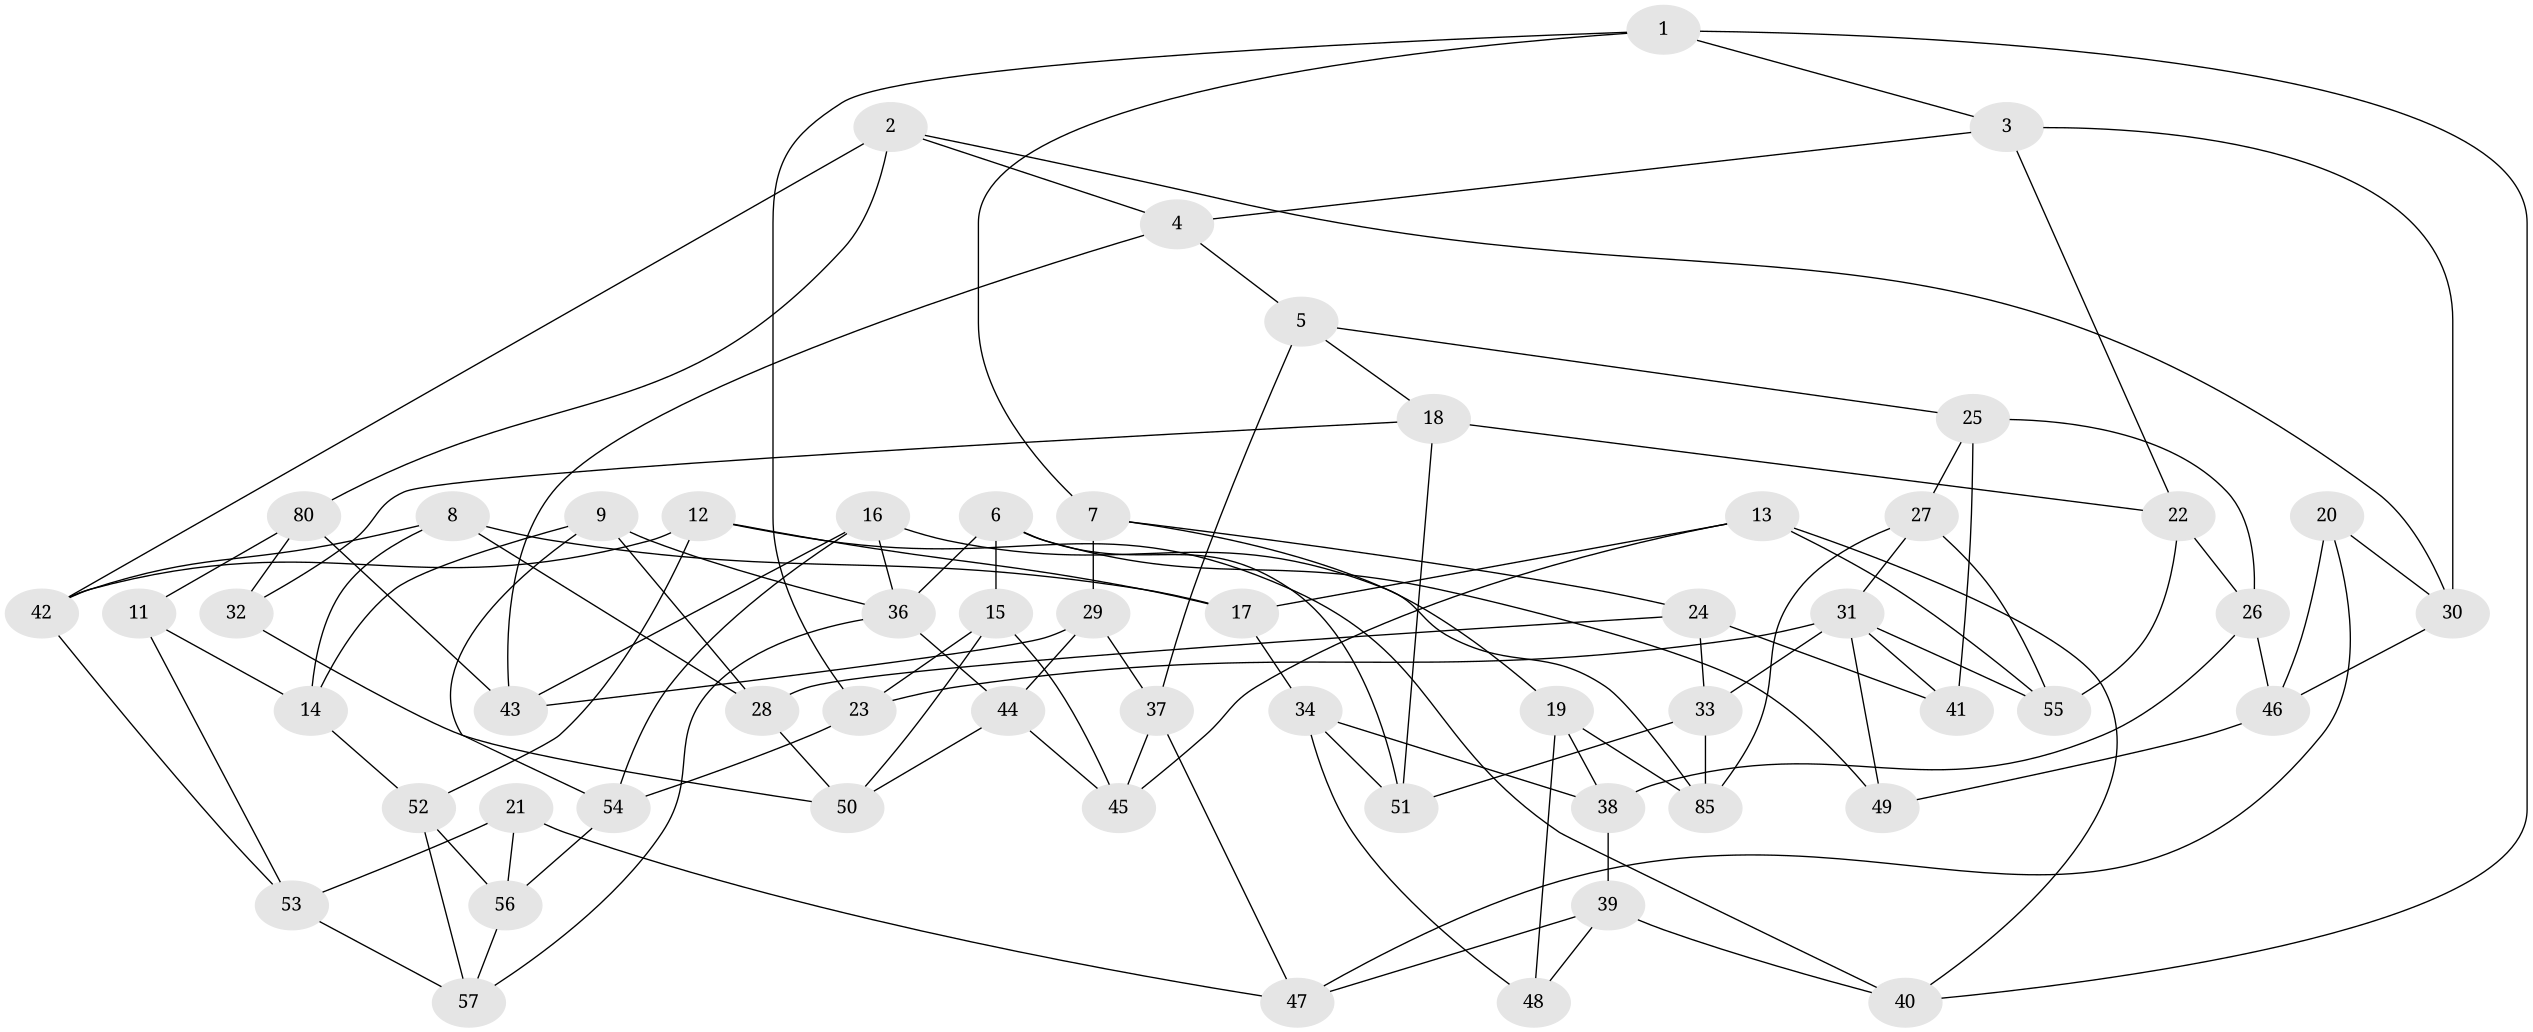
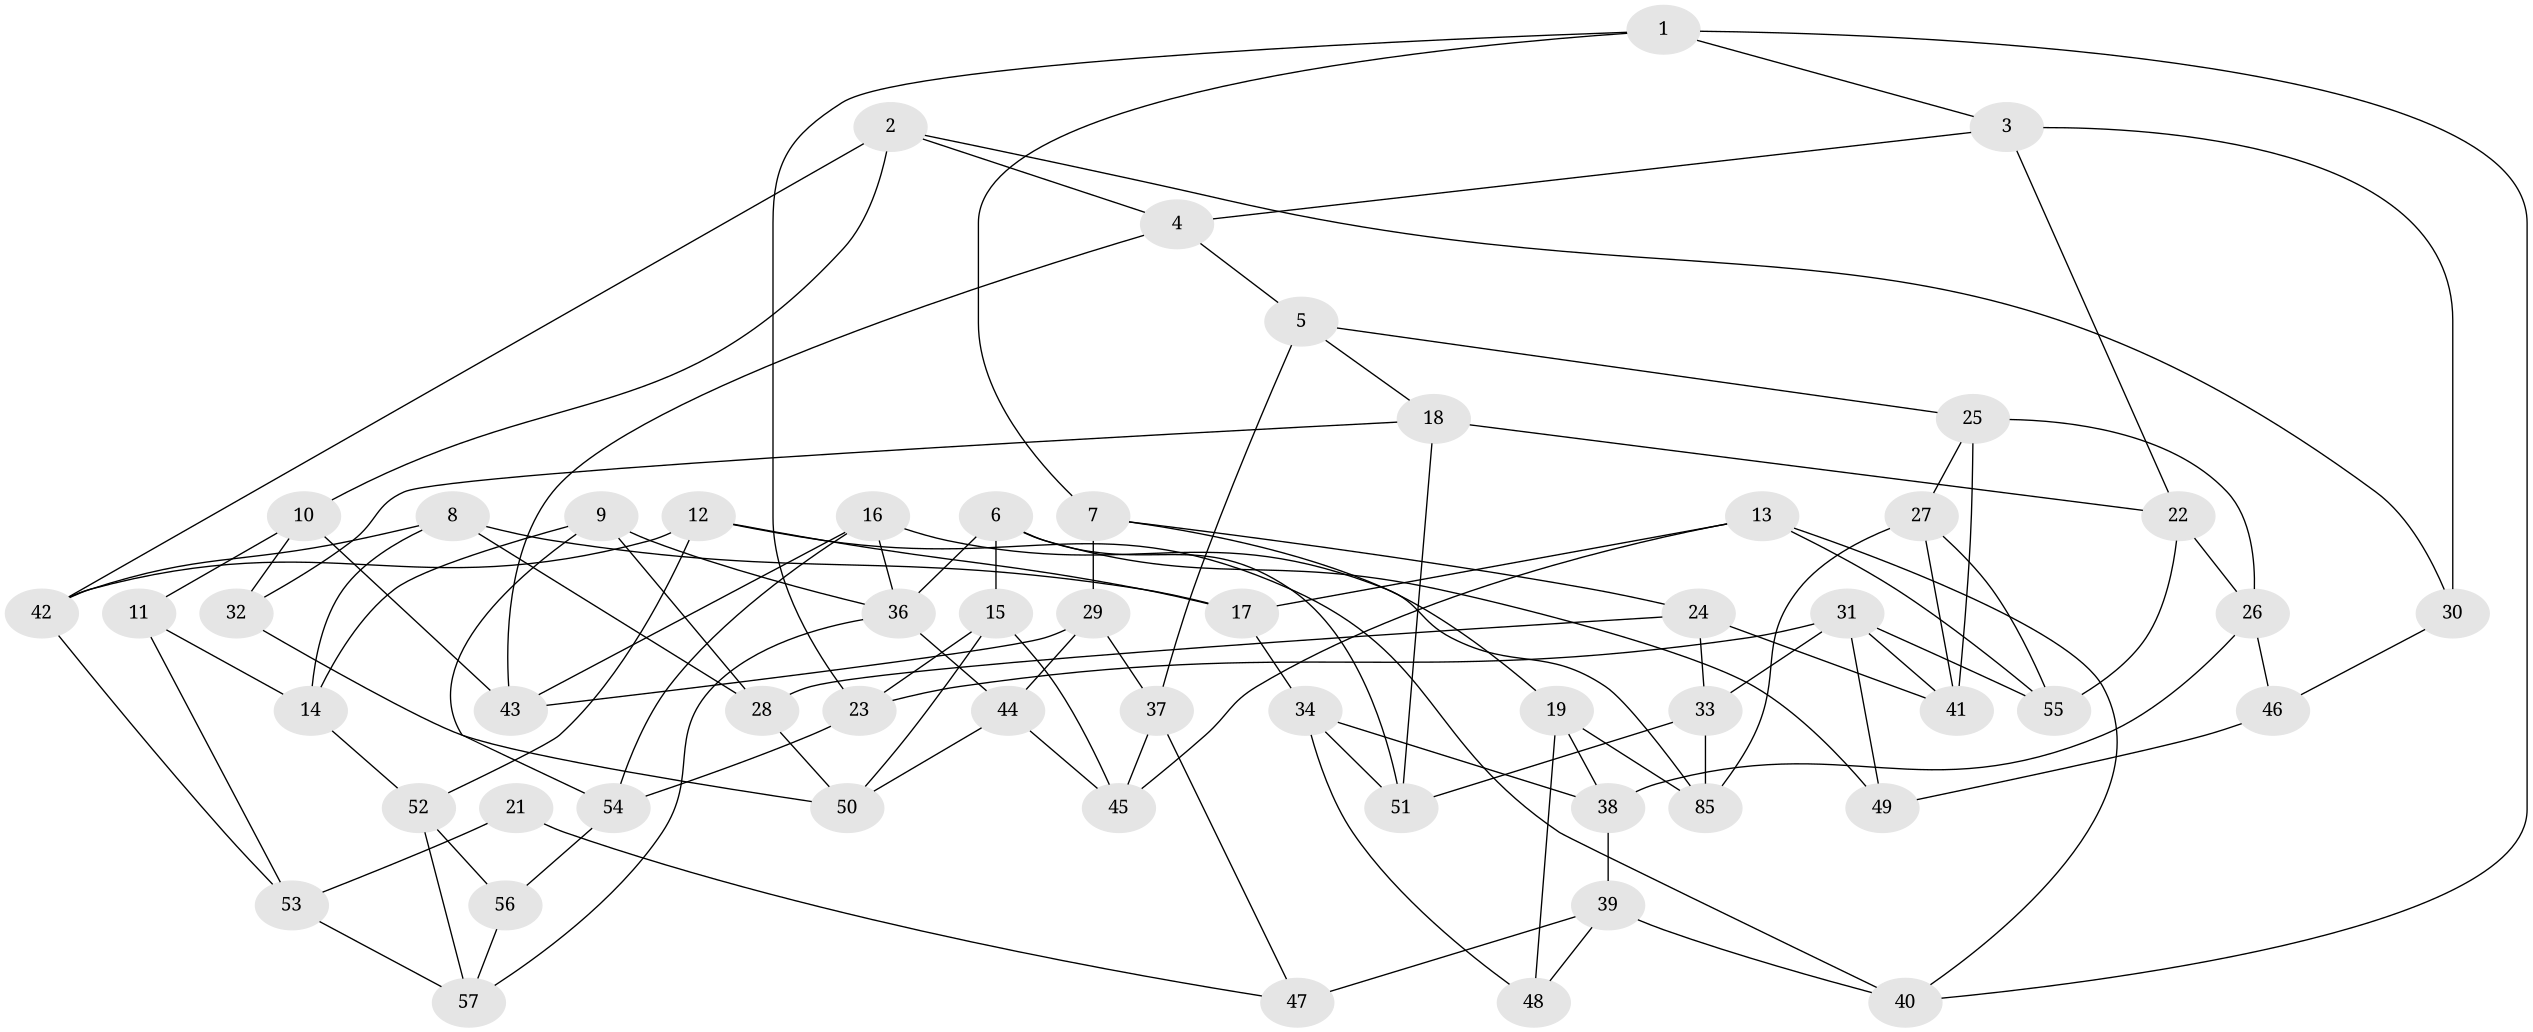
node "80": label "80" -> "10"
node "20": removed
edge "27" -- "31": now "27" -- "41"
edge "21" -- "56": removed
